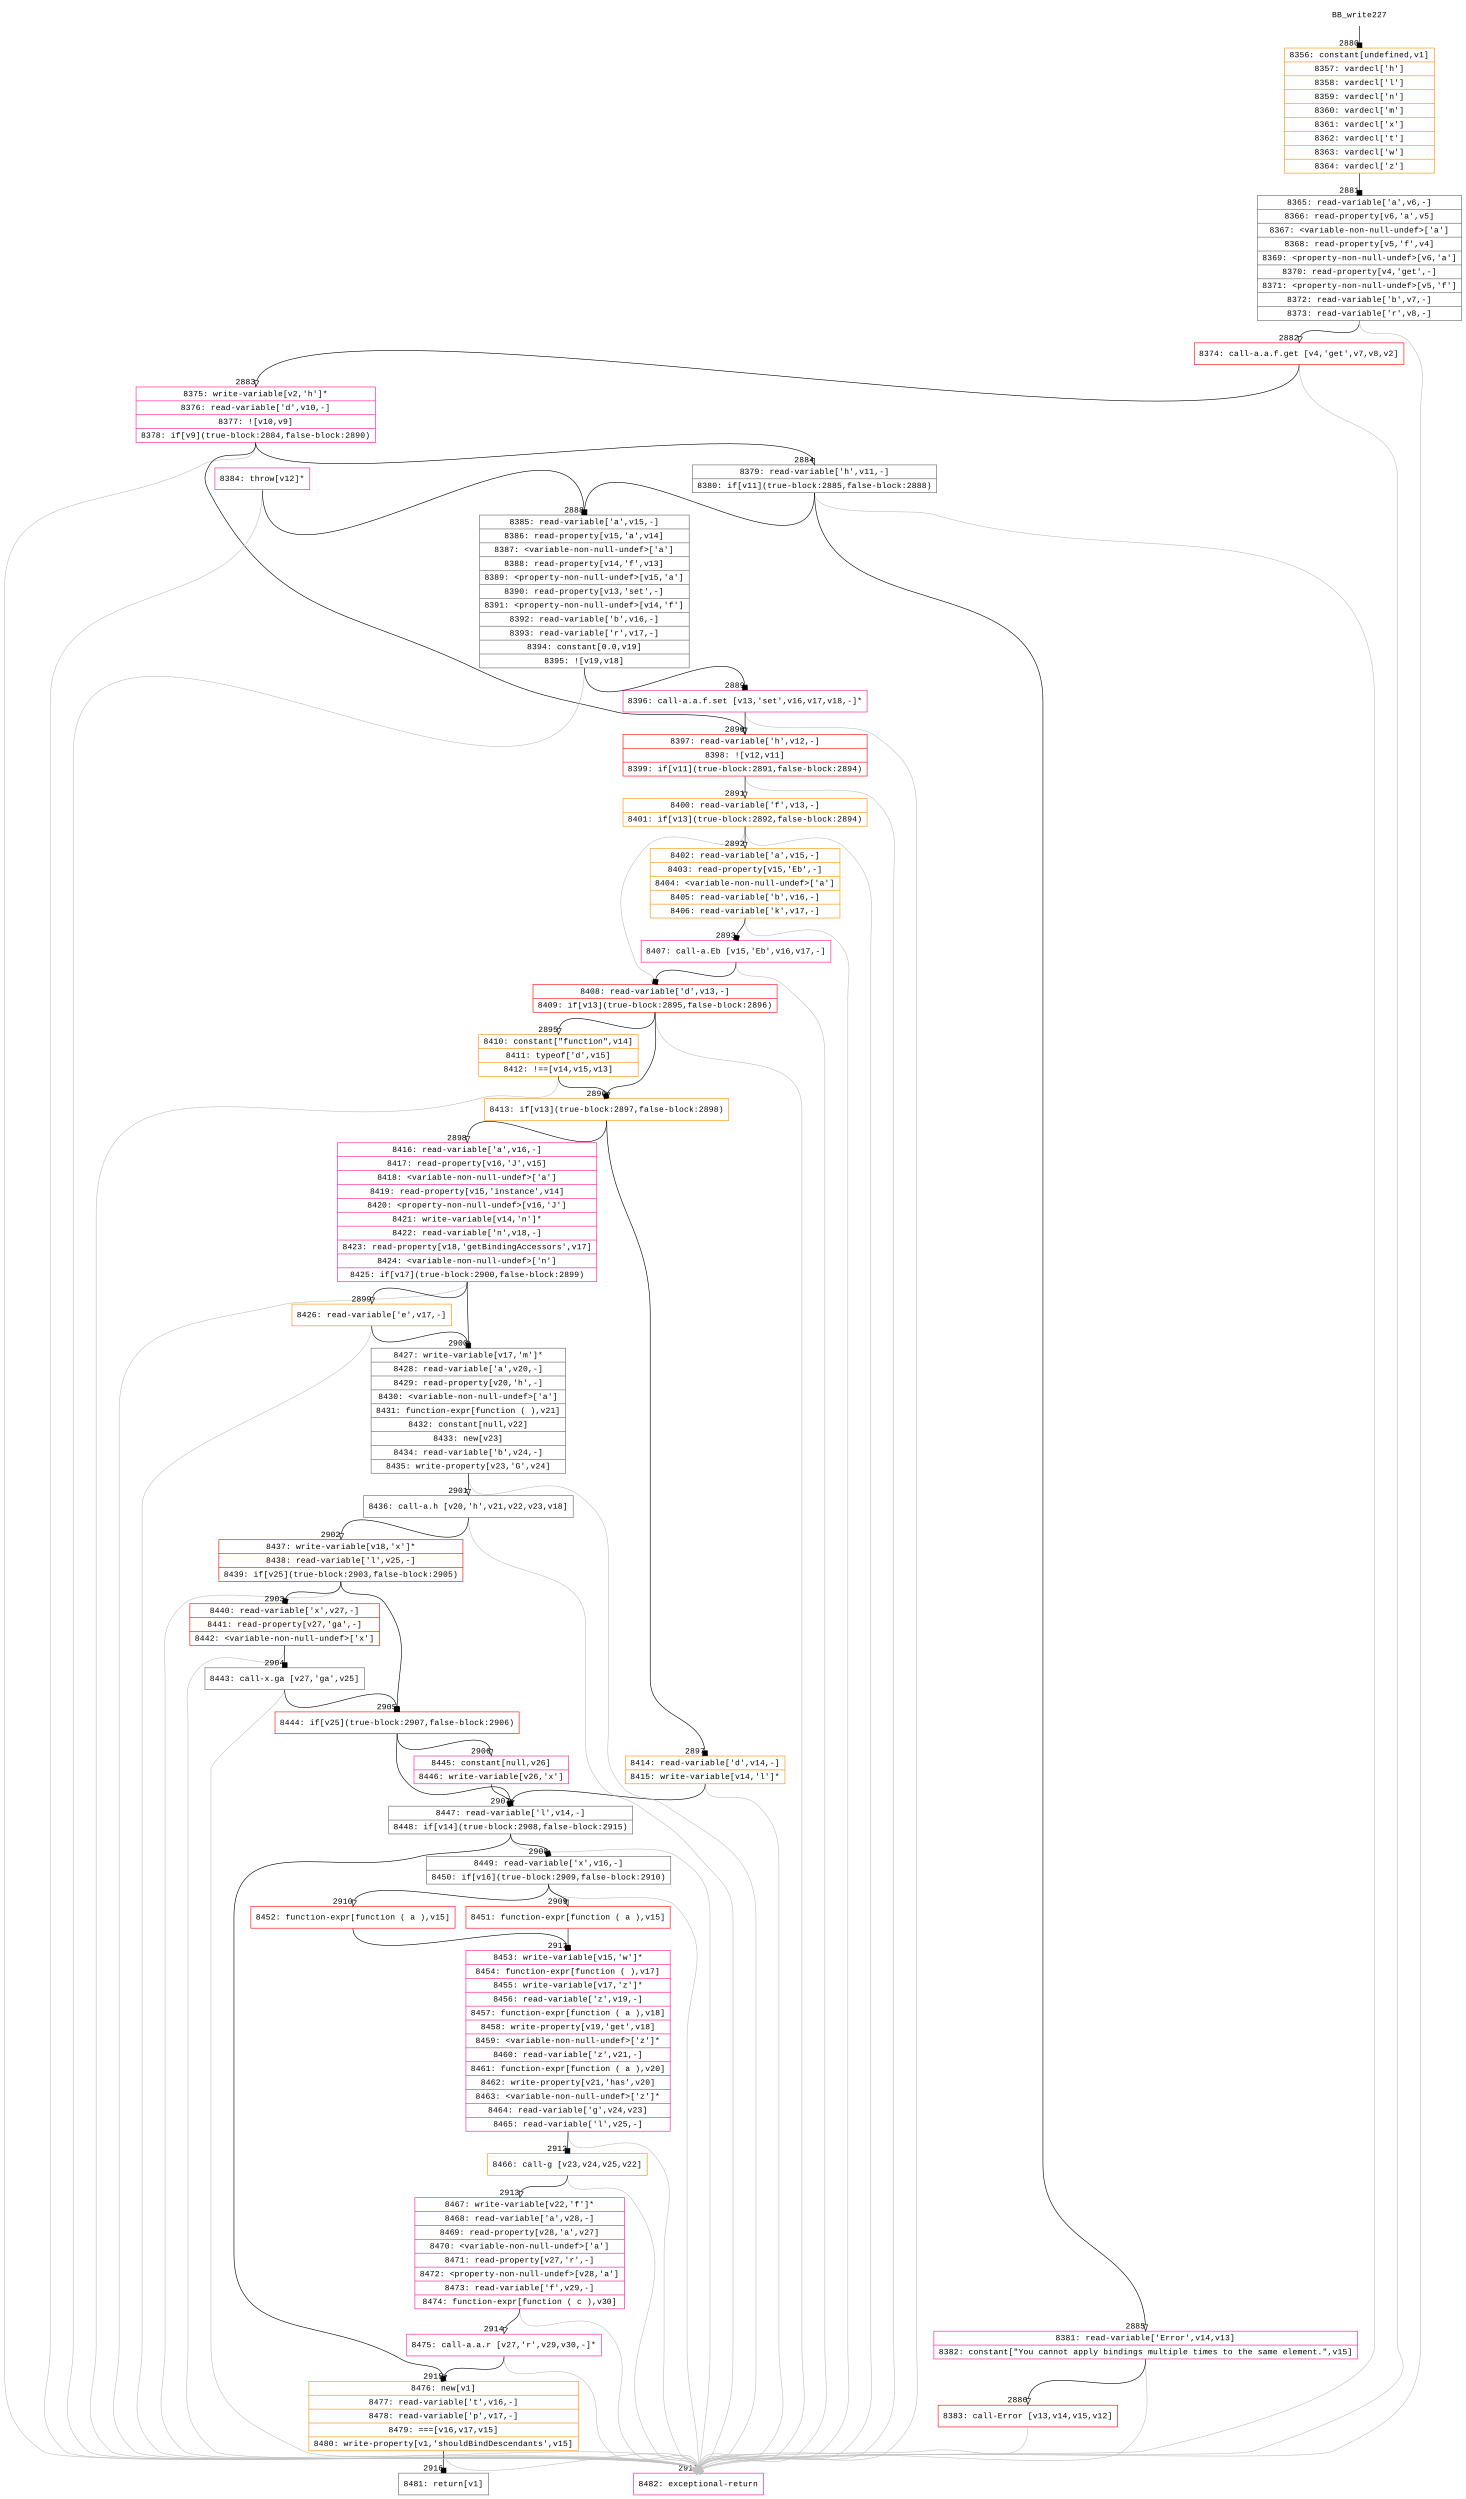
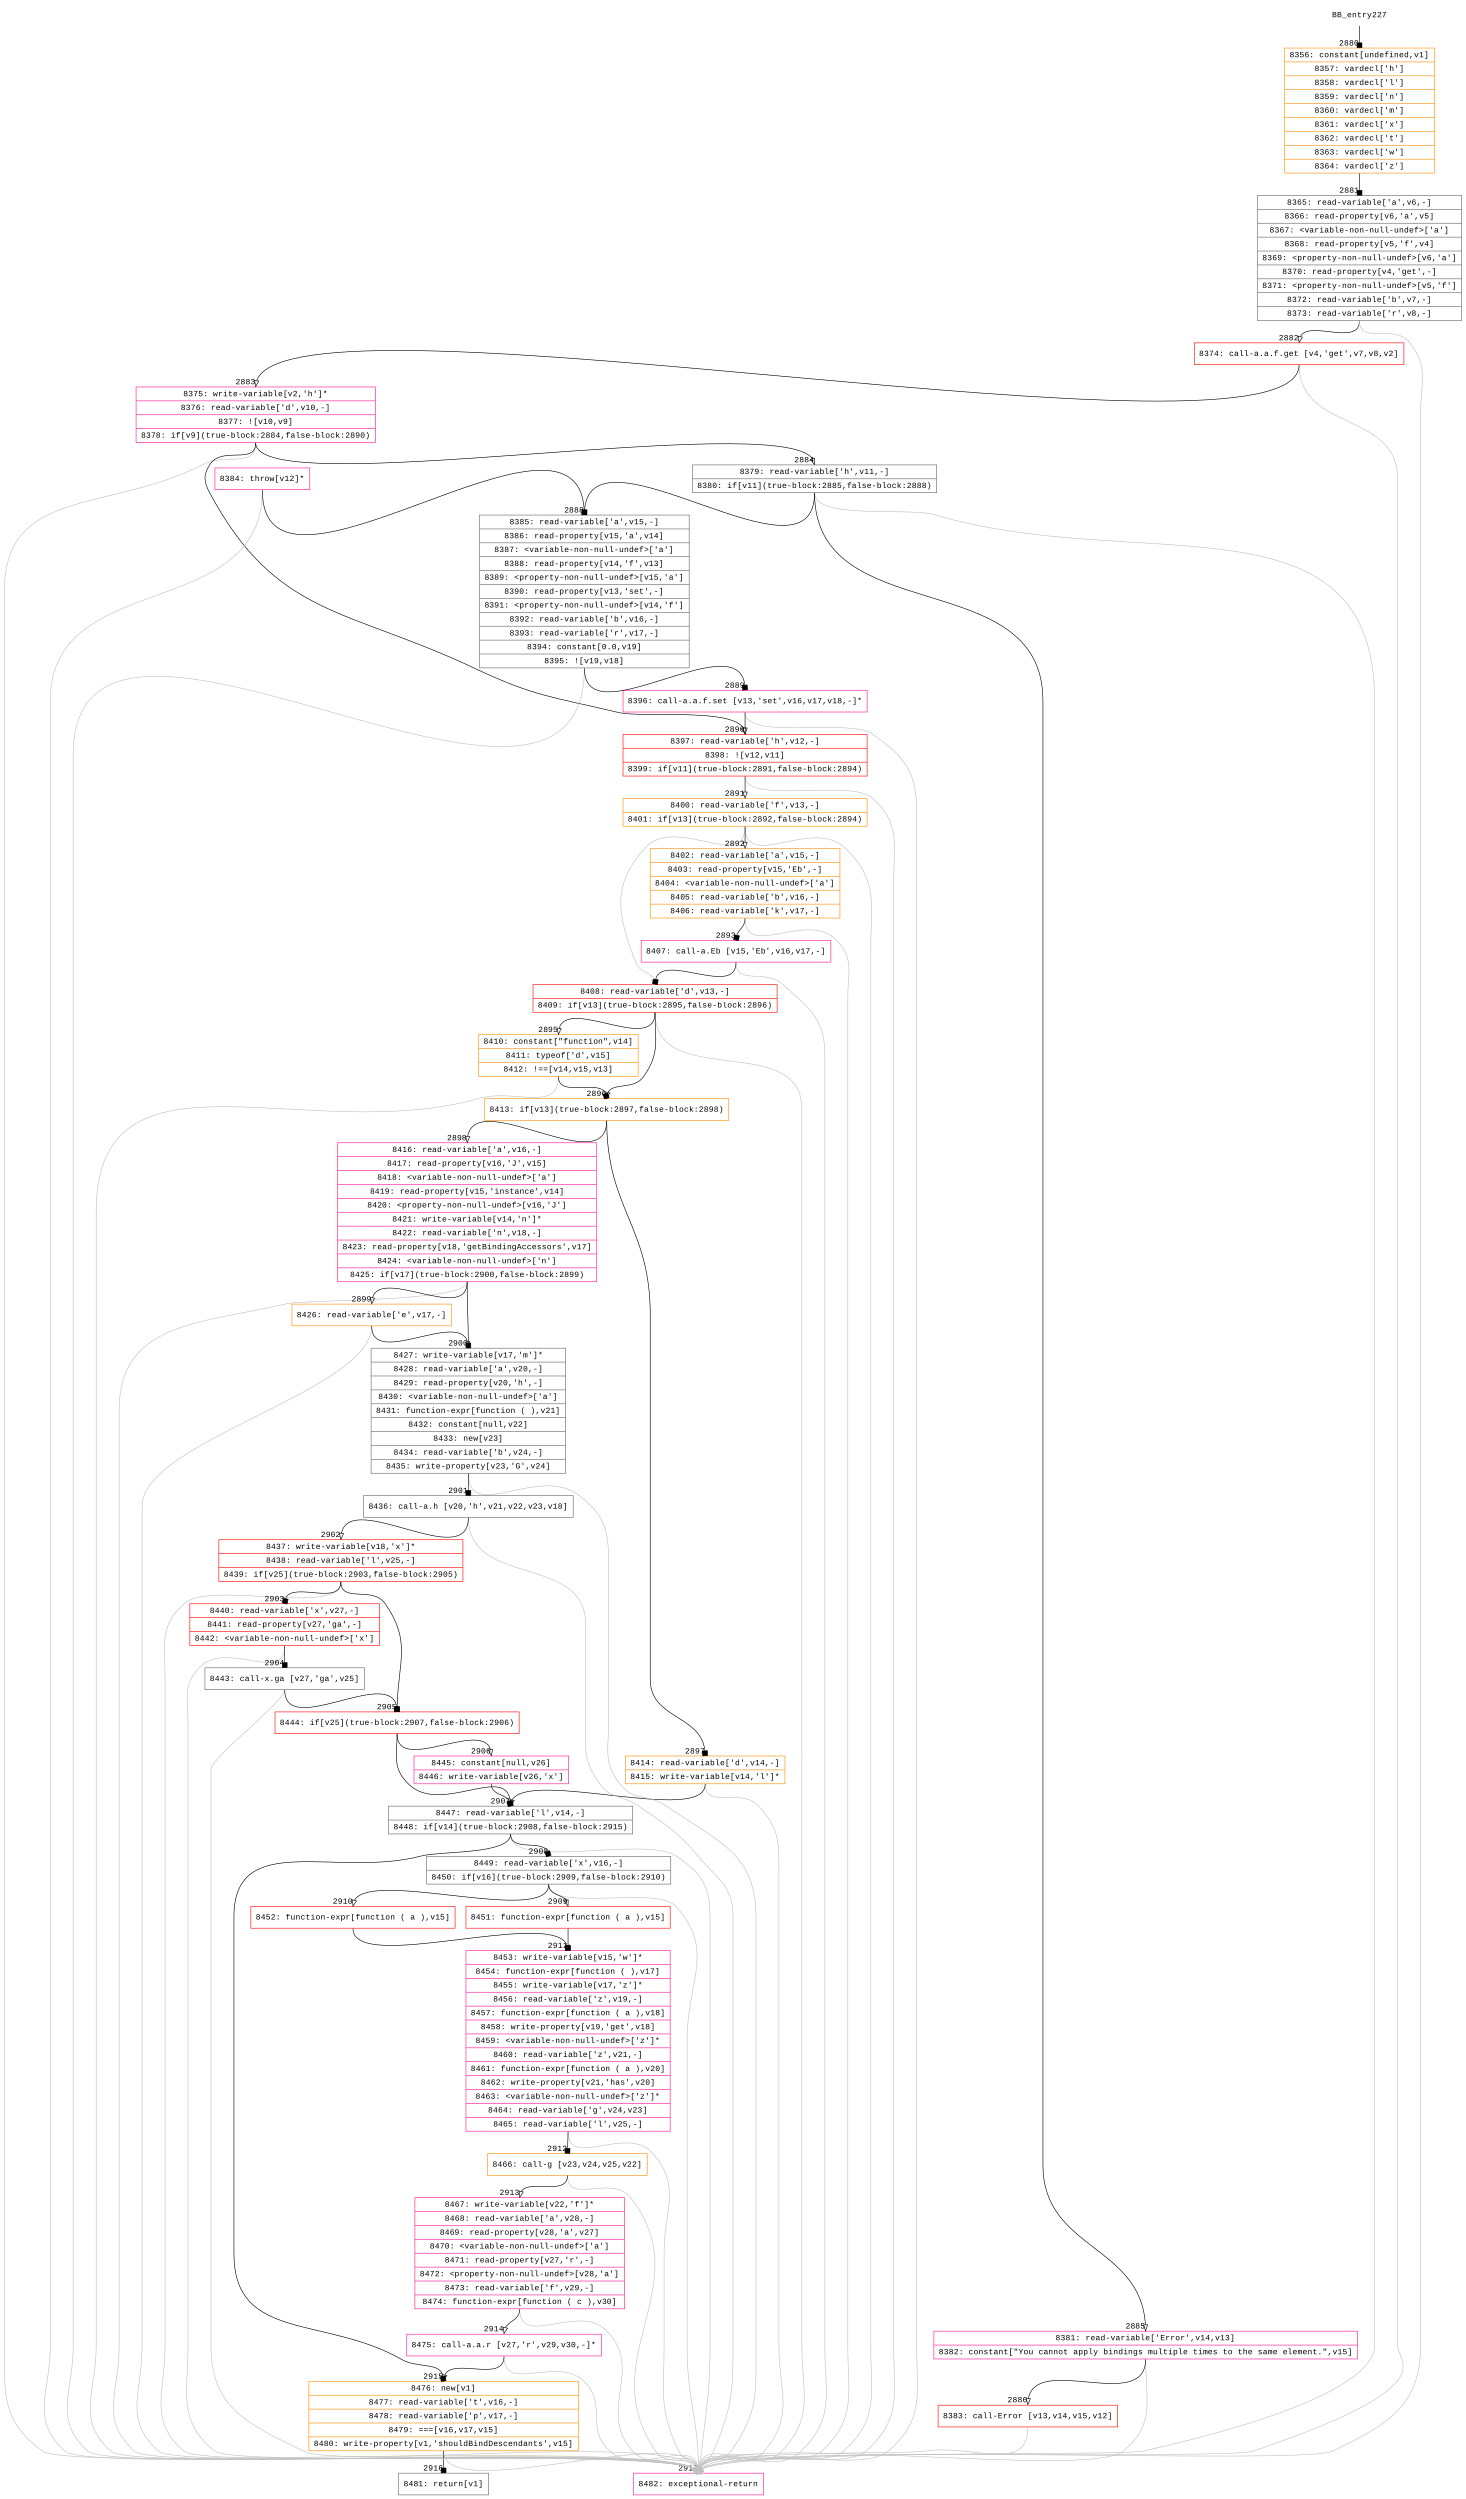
node "BB_write227": label "BB_write227" -> "BB_entry227"
edge "8427: write-variable[v17,'m']*" -> "8436: call-a.h [v20,'h',v21,v22,v23,v18]": arrowhead onormal -> box
